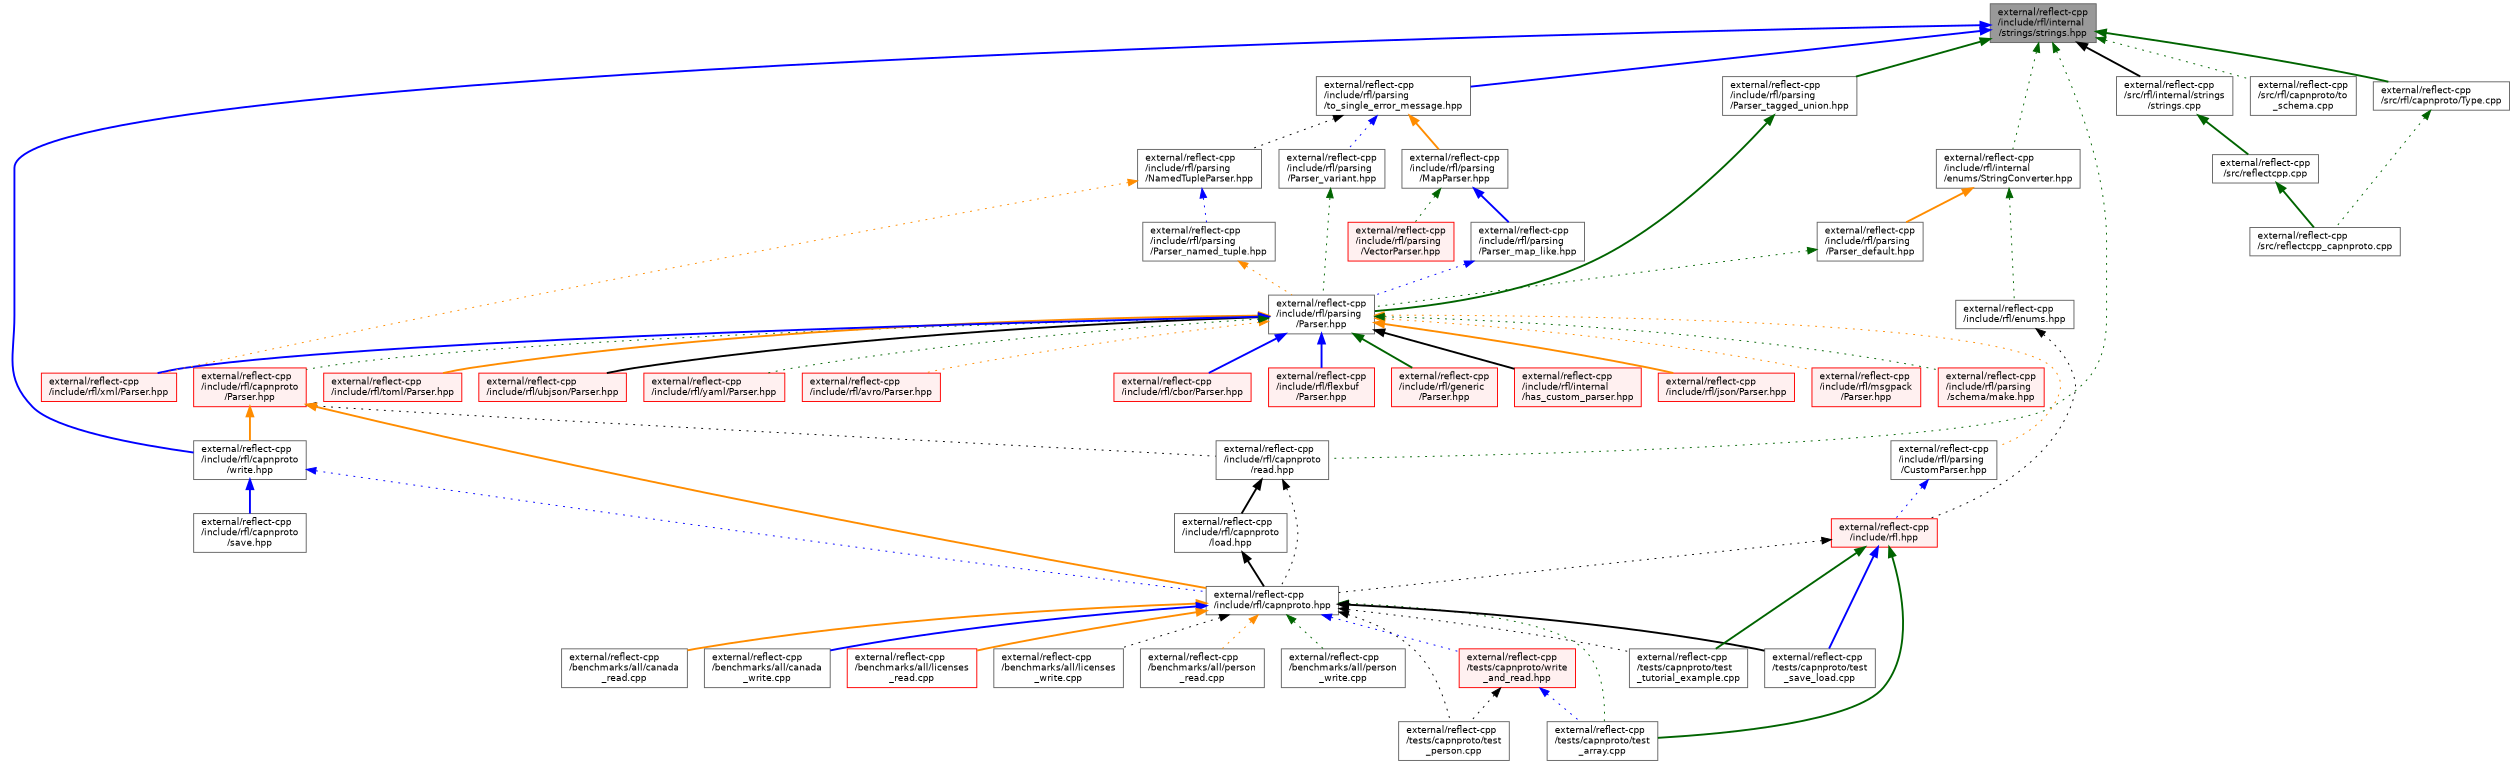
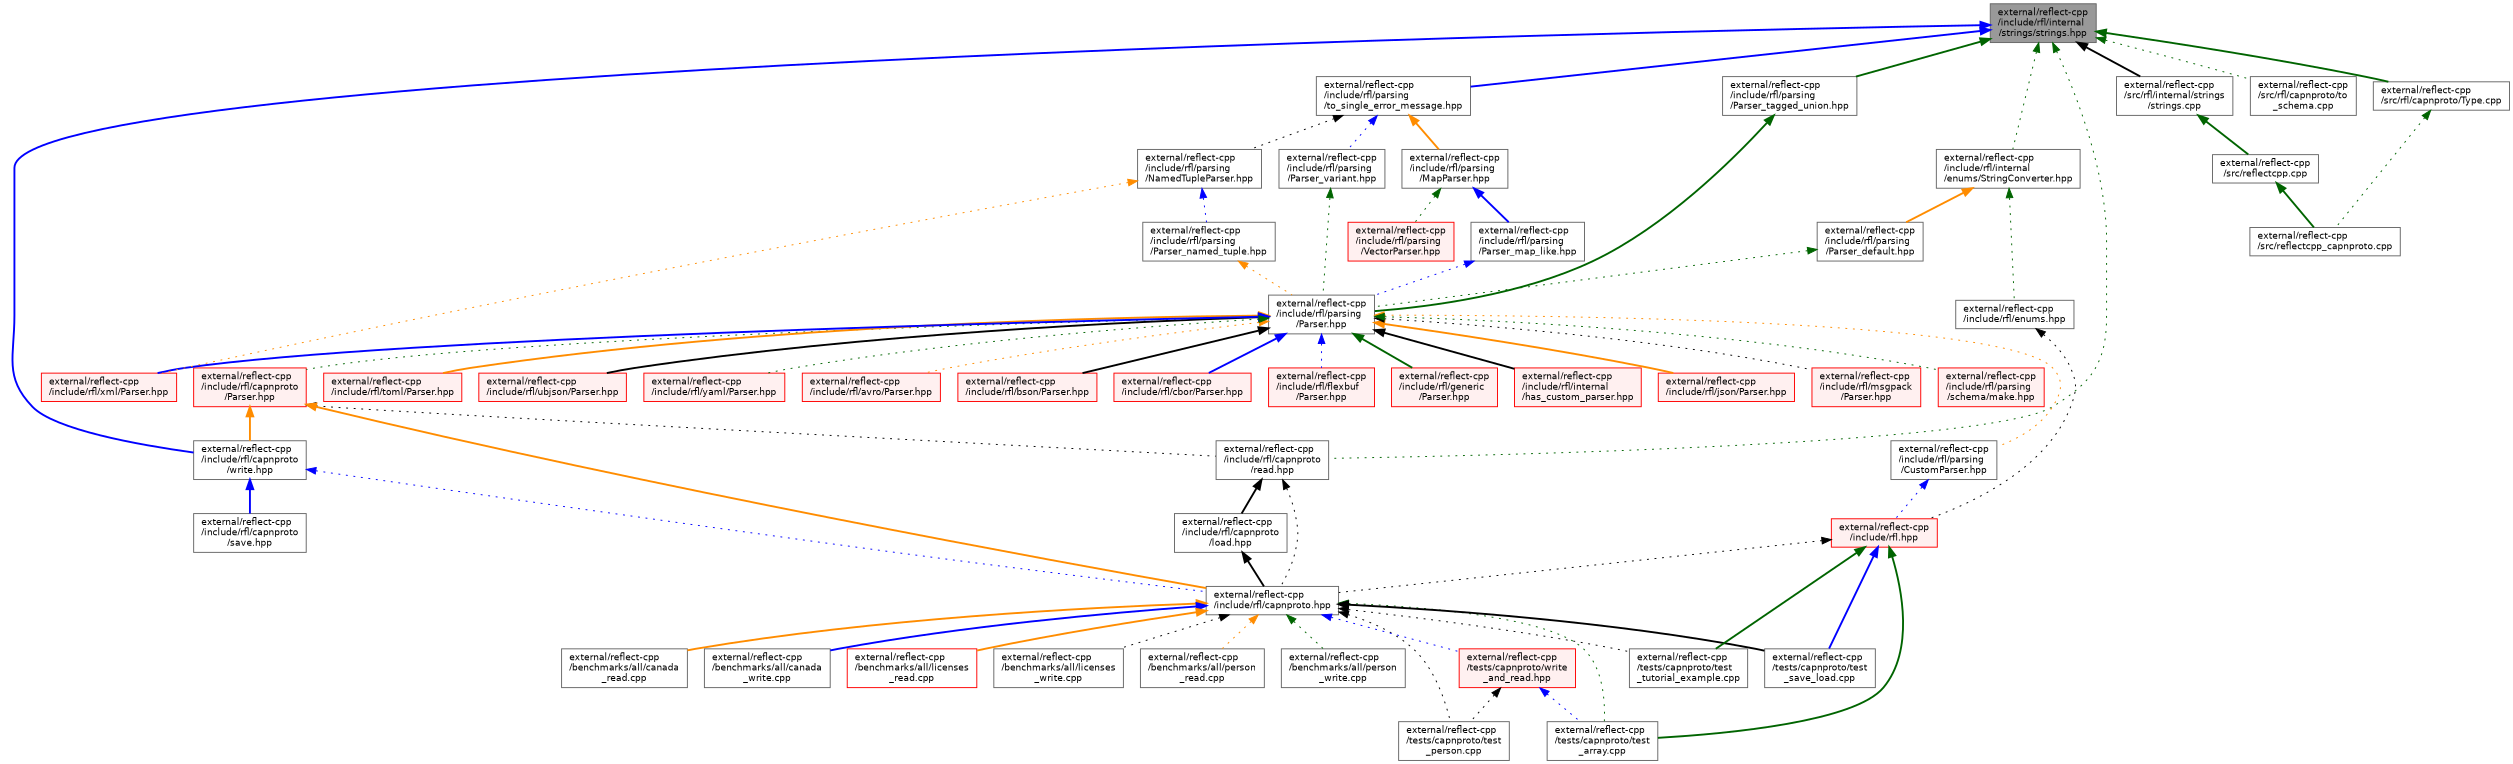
edge "external/reflect-cpp /include/rfl/msgpack /Parser.hpp" -> "external/reflect-cpp /include/rfl/parsing /Parser.hpp": color darkorange -> black
edge "external/reflect-cpp /include/rfl/flexbuf /Parser.hpp" -> "external/reflect-cpp /include/rfl/parsing /Parser.hpp": style bold -> dotted
node "external/reflect-cpp /include/rfl/bson/Parser.hpp": added
